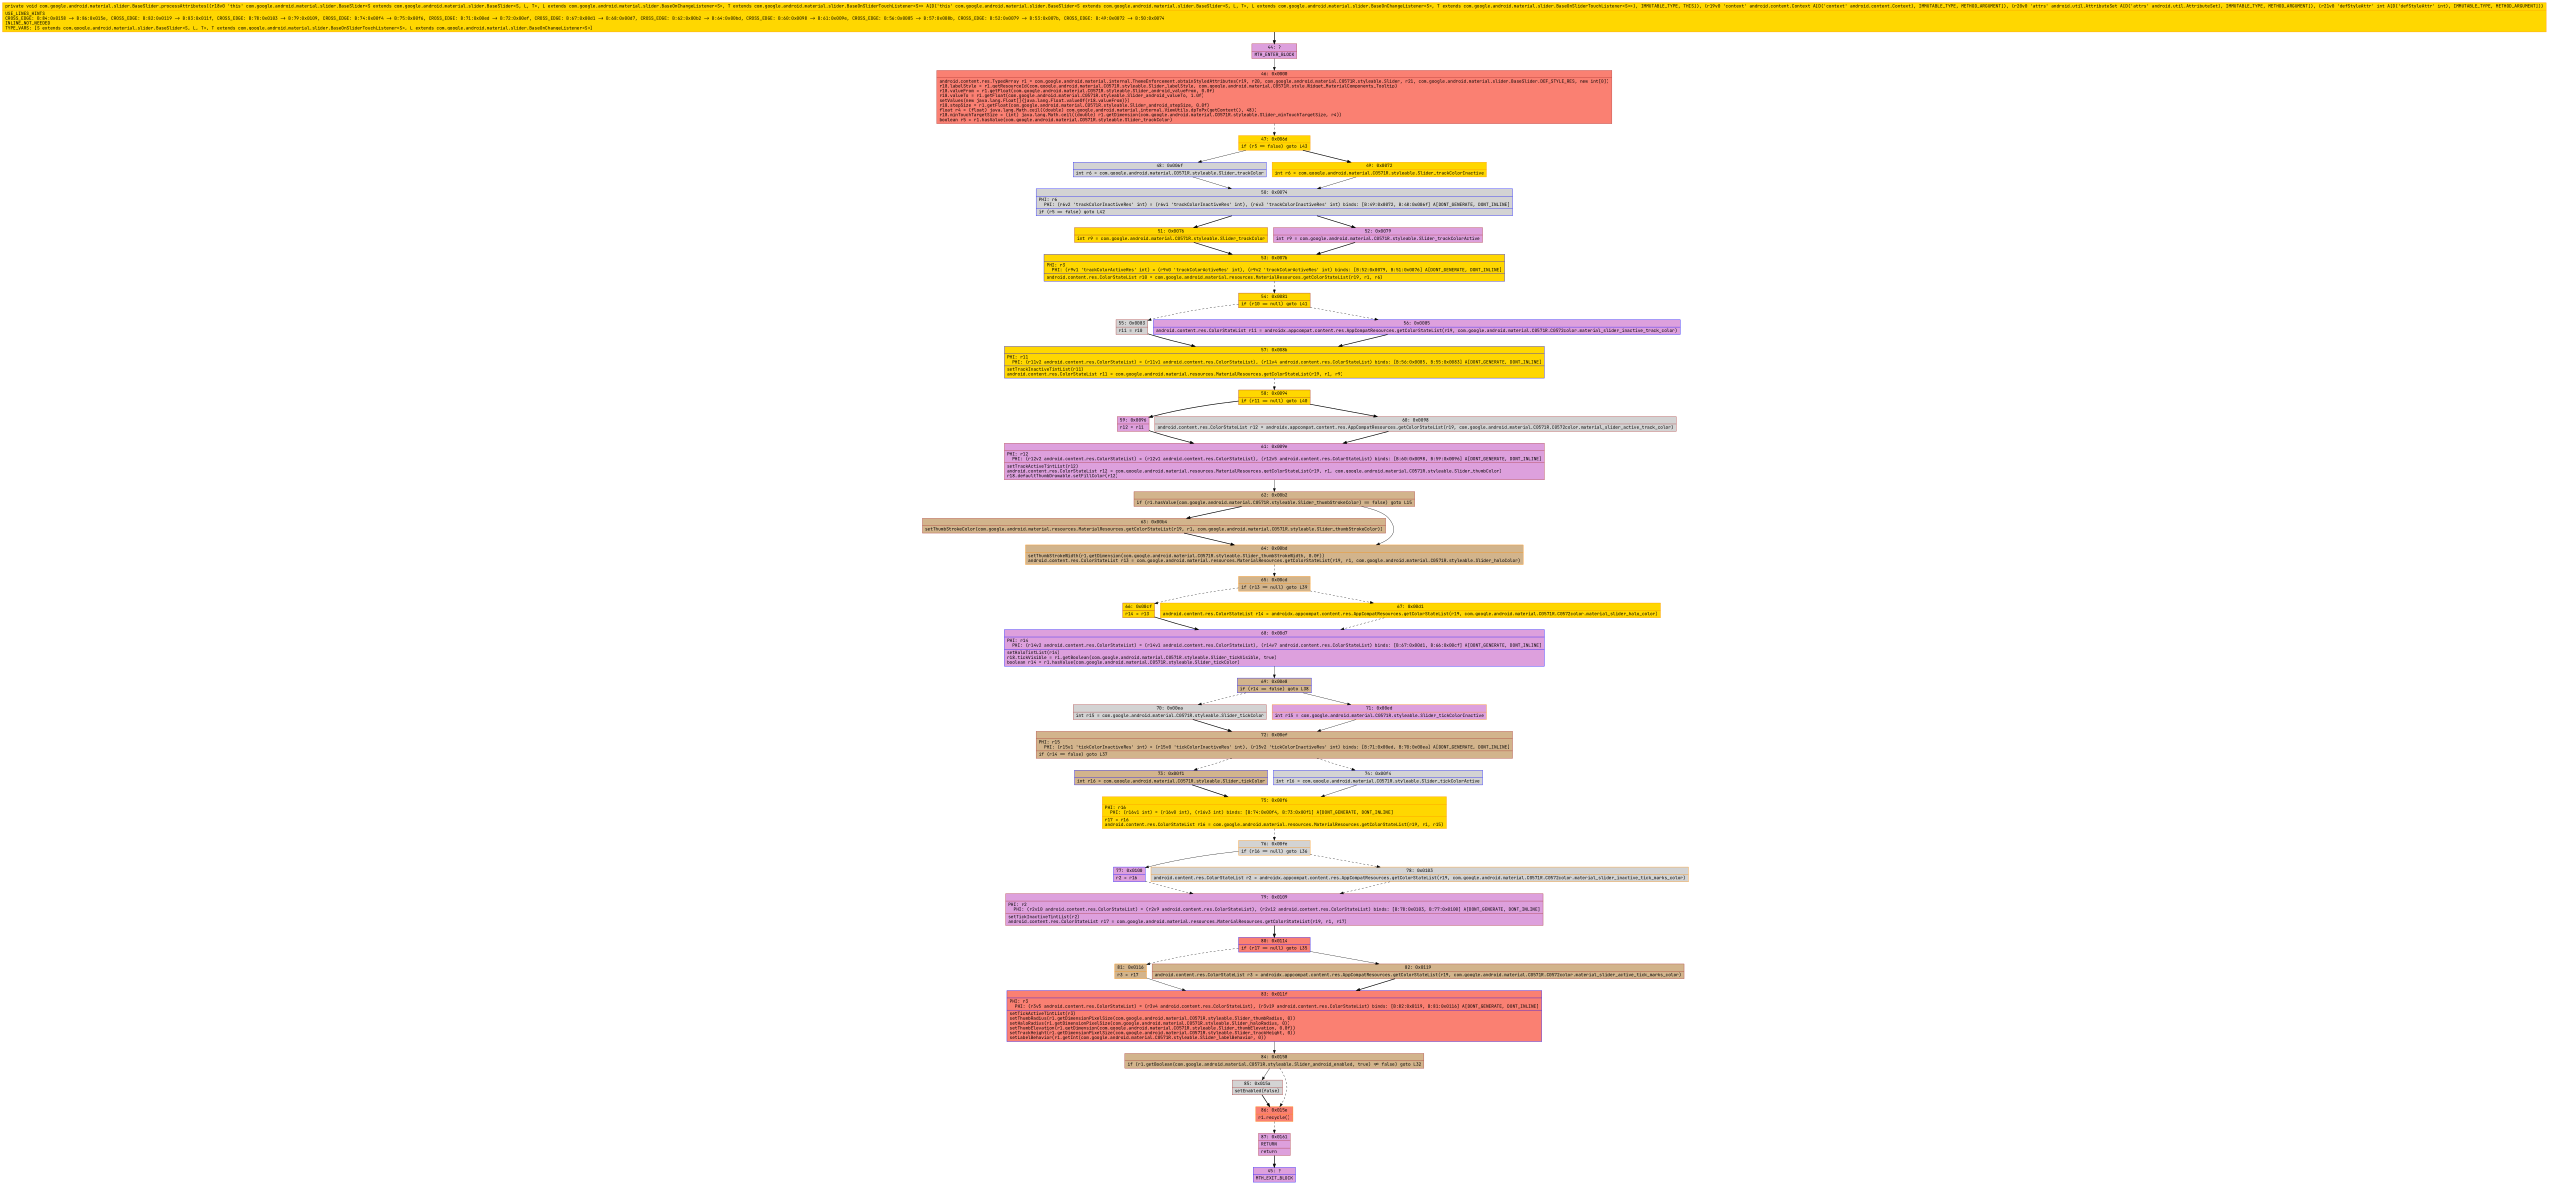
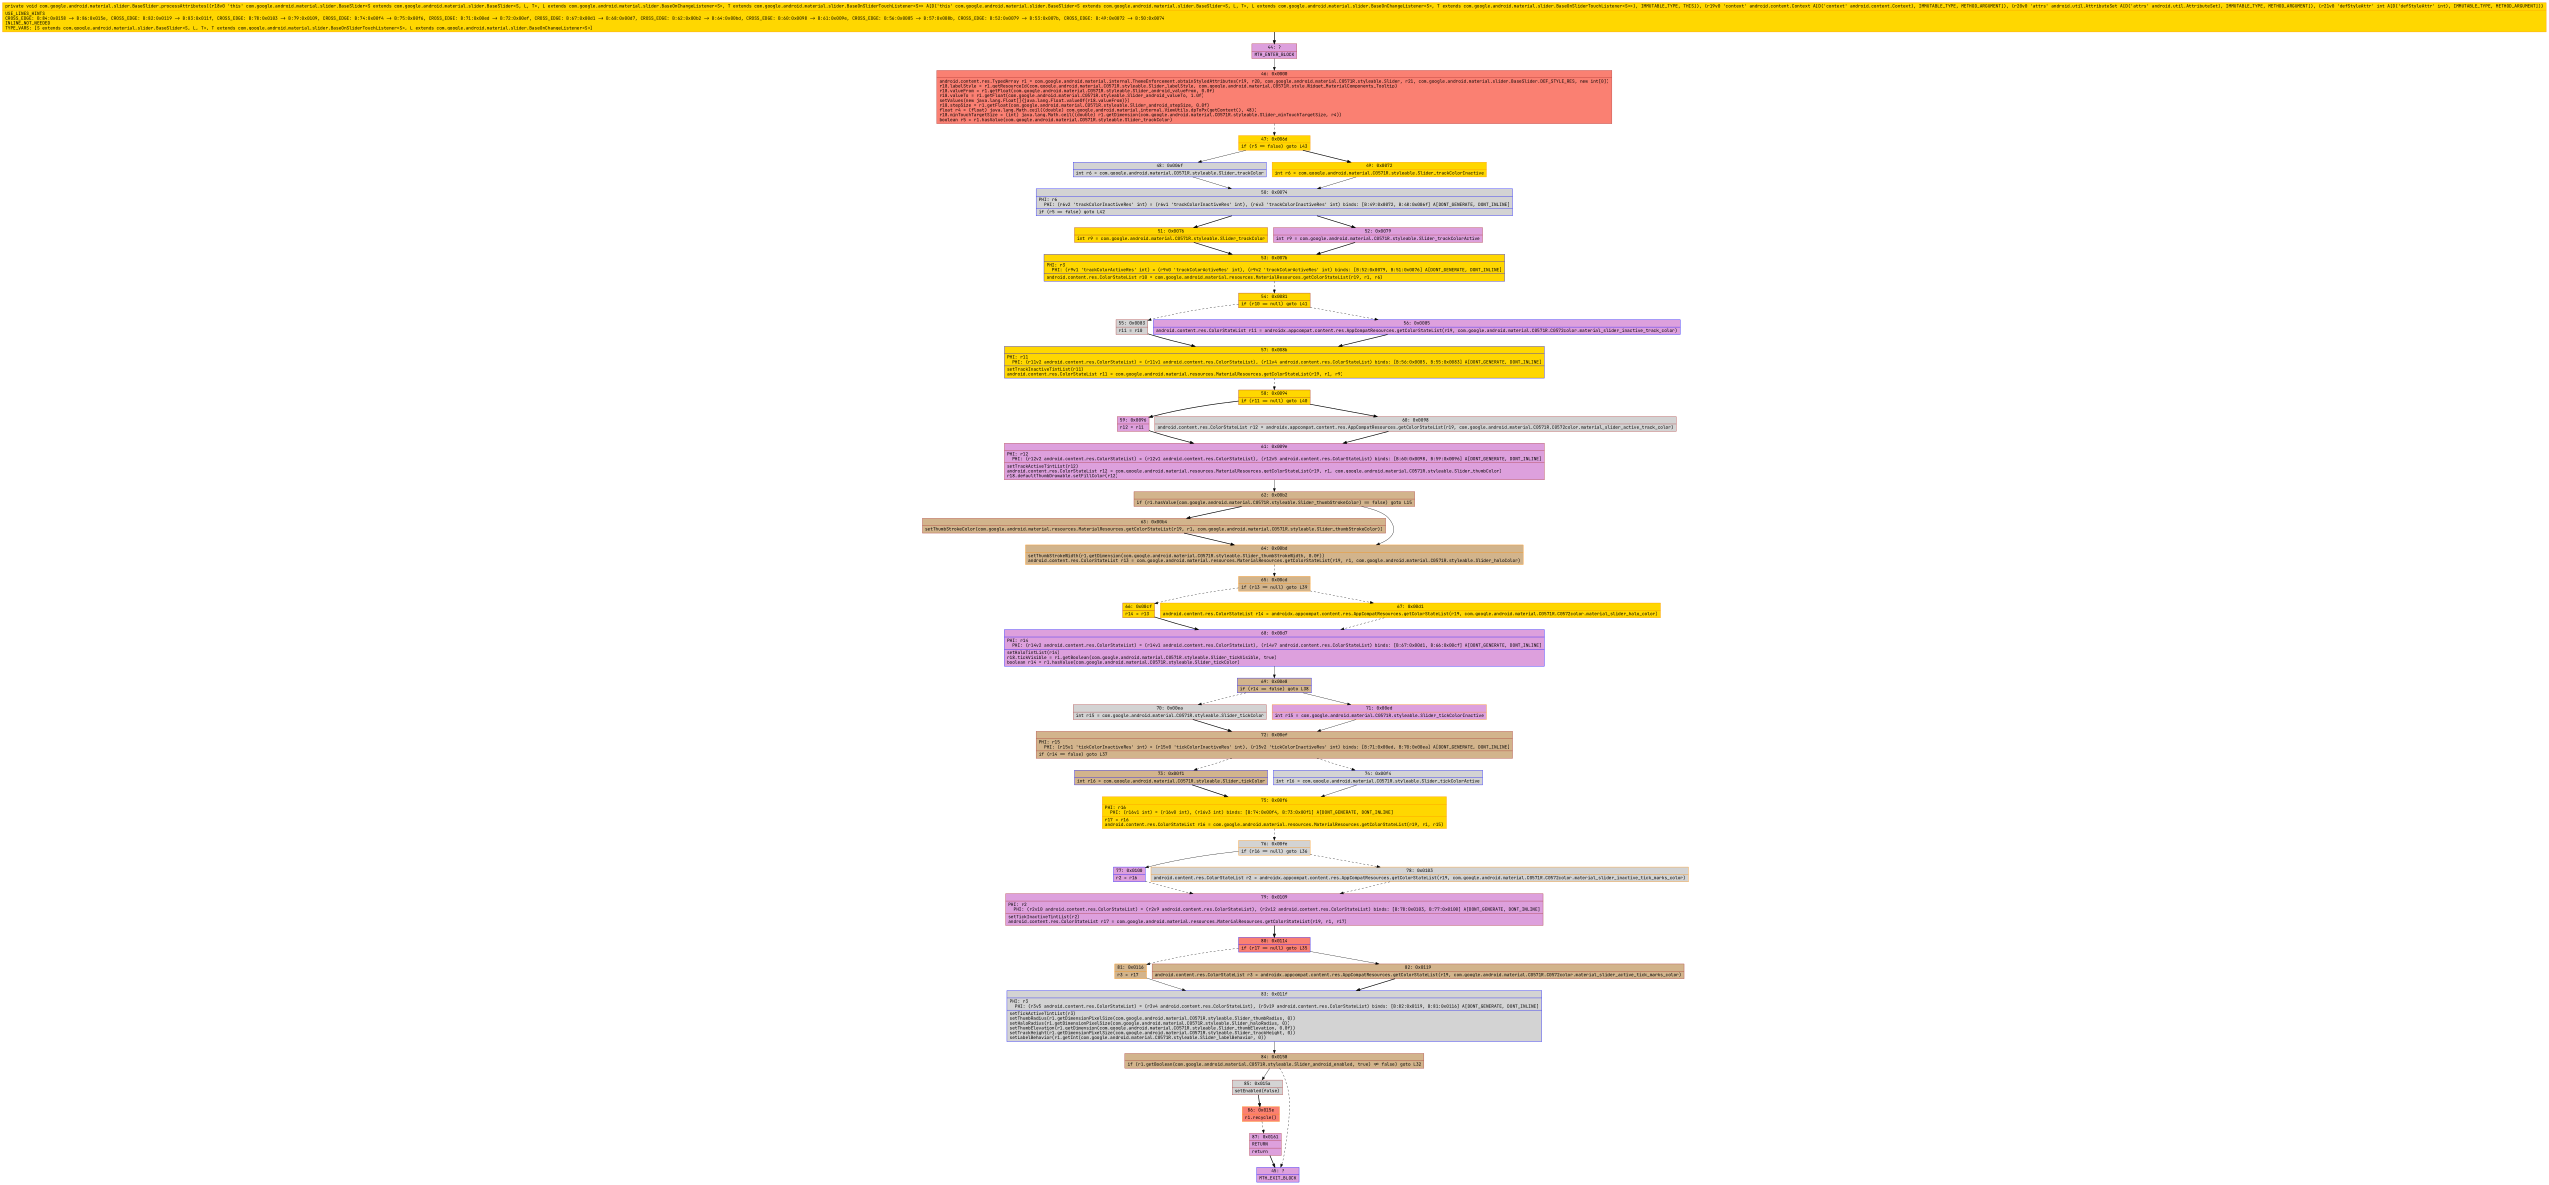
node "83: 0x011f": fillcolor salmon -> lightgrey
edge "84: 0x0158" -> "86: 0x015e": now "84: 0x0158" -> "45: ?"
